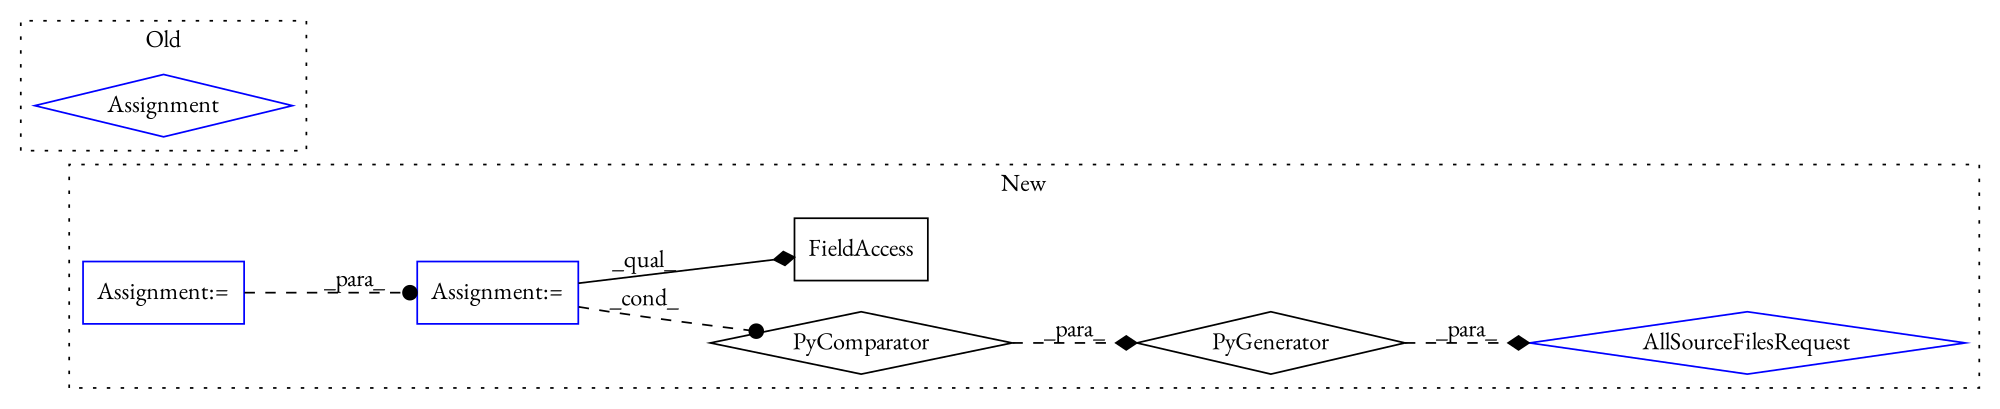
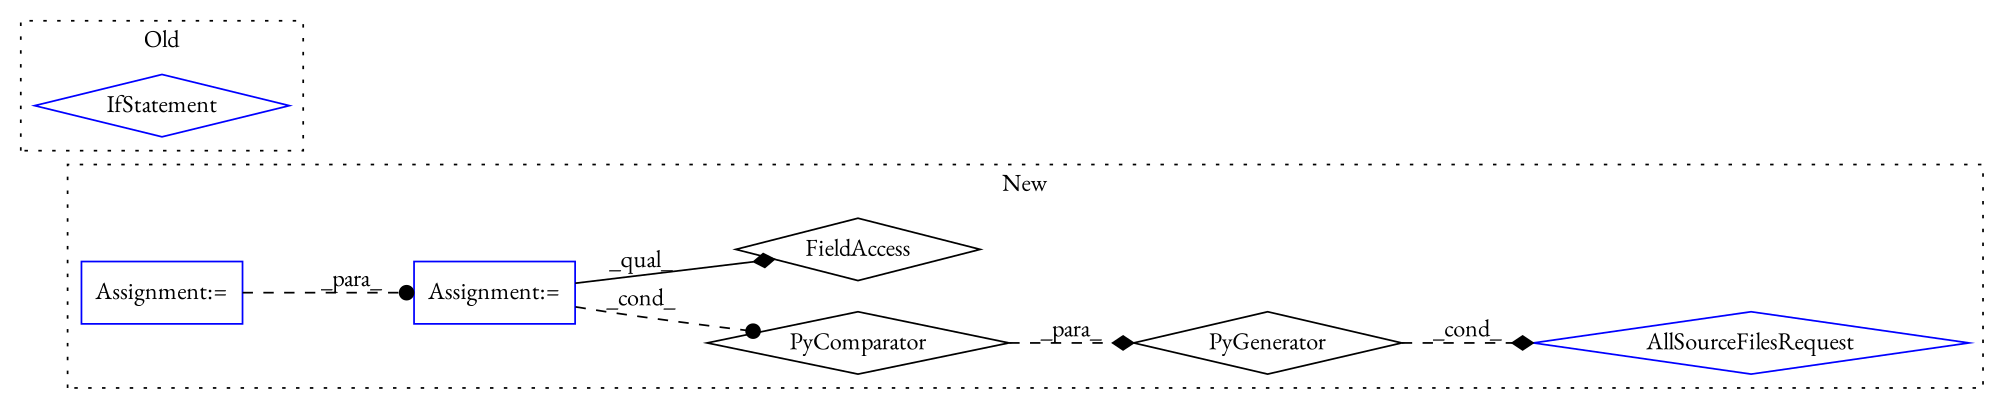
node "Assignment": label "Assignment" -> "IfStatement"
node "FieldAccess": shape box -> diamond
edge "PyGenerator" -> "AllSourceFilesRequest": label "_para_" -> "_cond_"
